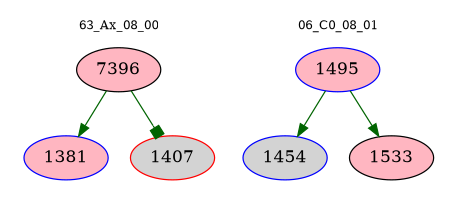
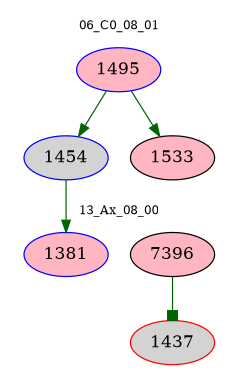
cluster "63_Ax_08_00": label "63_Ax_08_00" -> "13_Ax_08_00"
edge "7396" -> "1381": now "1454" -> "1381"
node "1407": label "1407" -> "1437"
